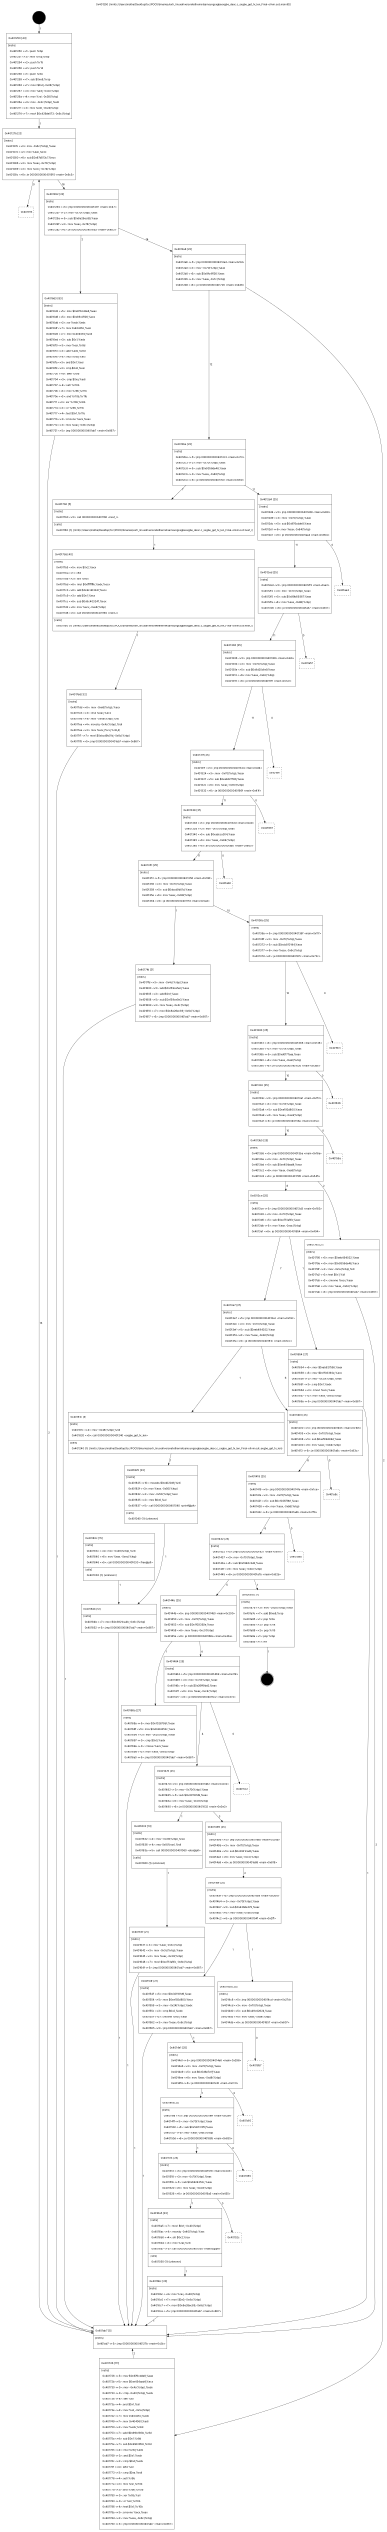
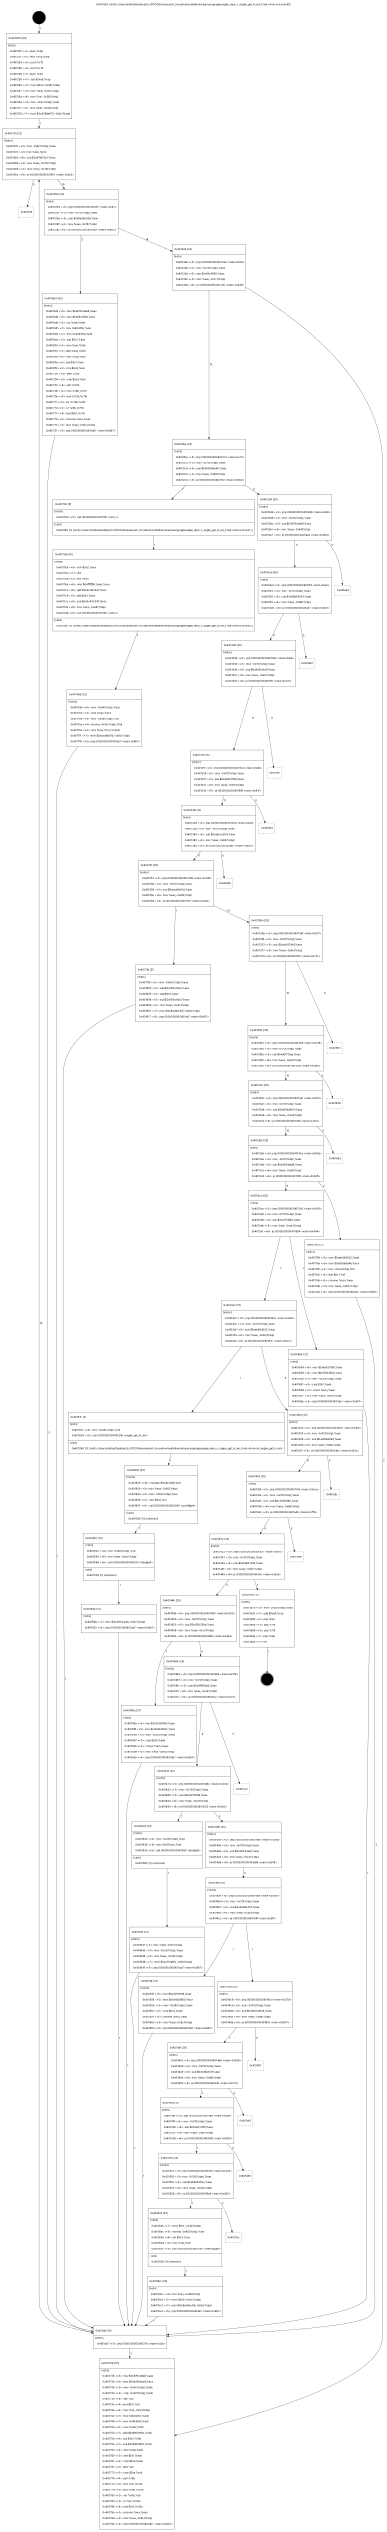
edge "0x401825 [23]" -> "0x40184b [12]": now "0x401825 [23]" -> "0x40183c [15]"
edge "0x40154f [27]" -> "0x4014e1 [25]": now "0x4014c8 [25]" -> "0x4014e1 [25]"
edge "0x401726 [111]" -> "0x401ab7 [5]": reversed
